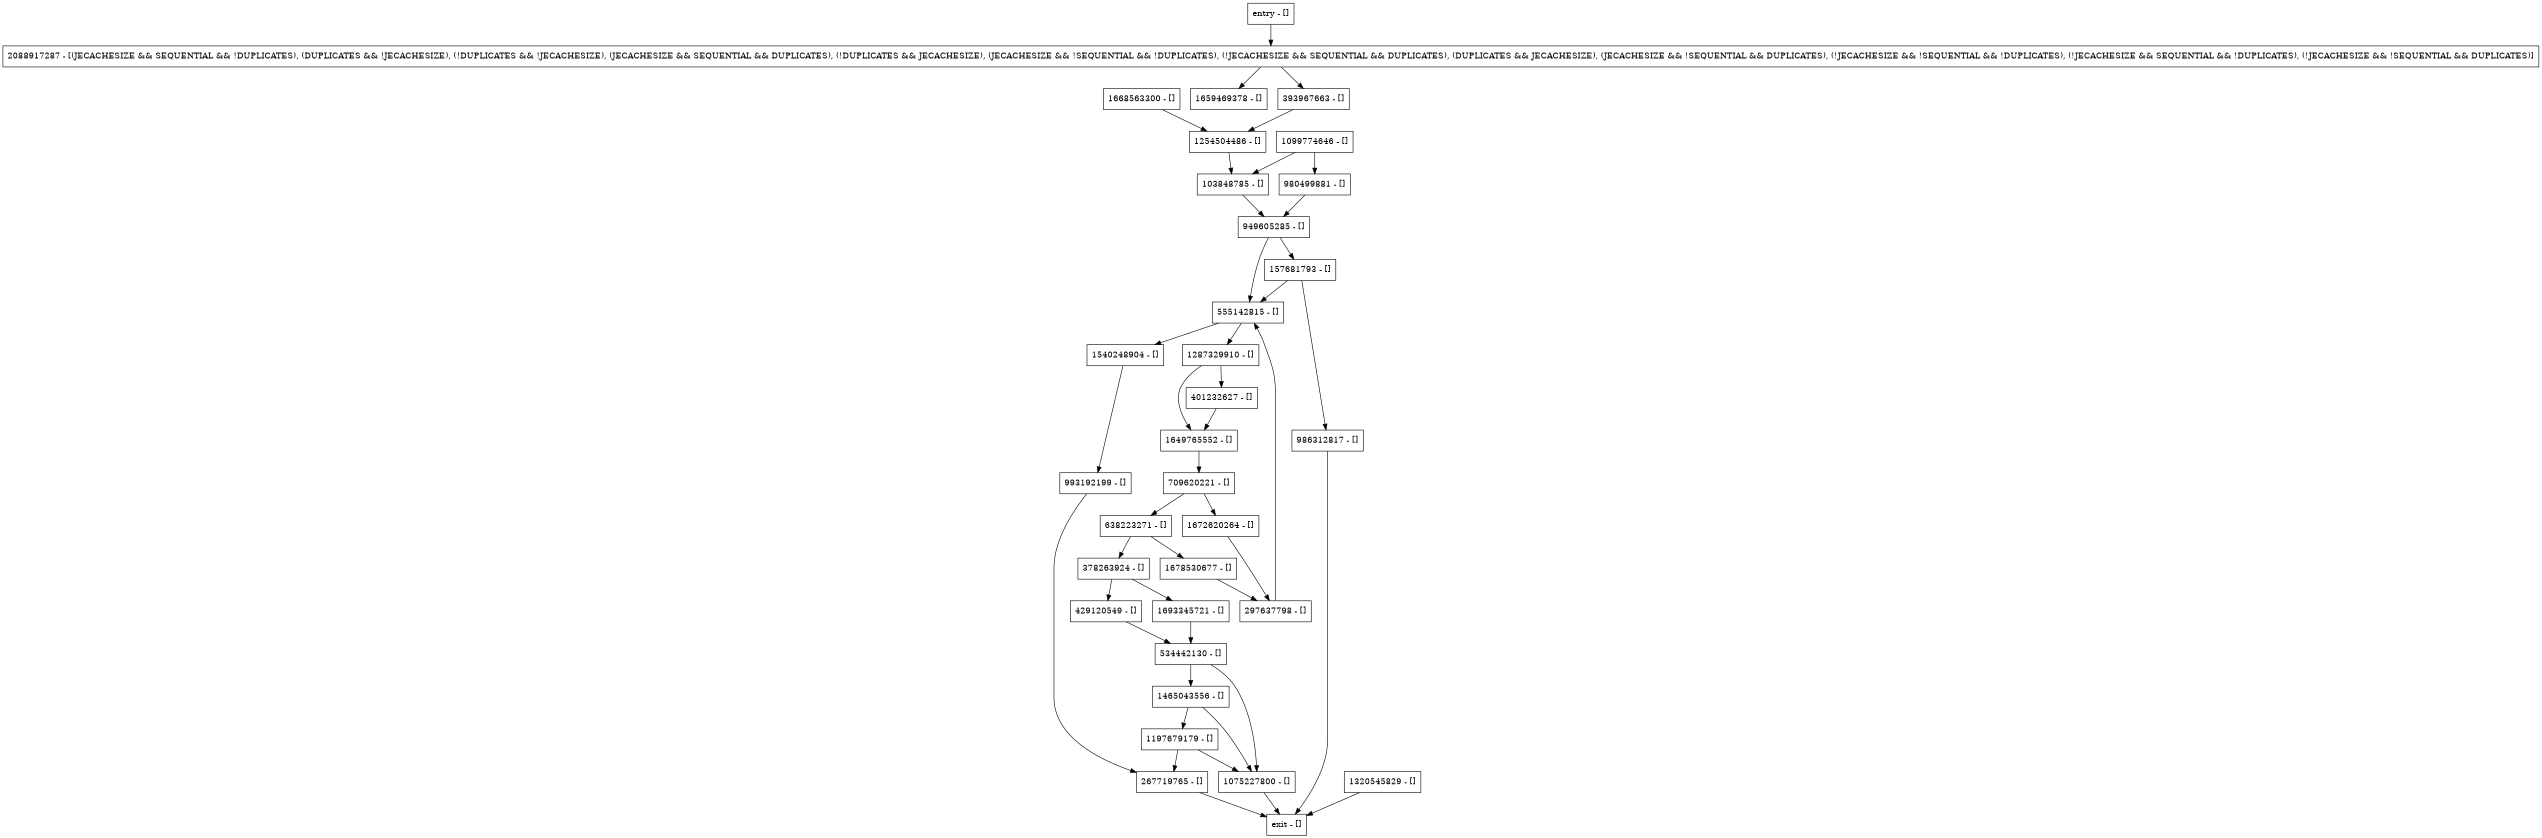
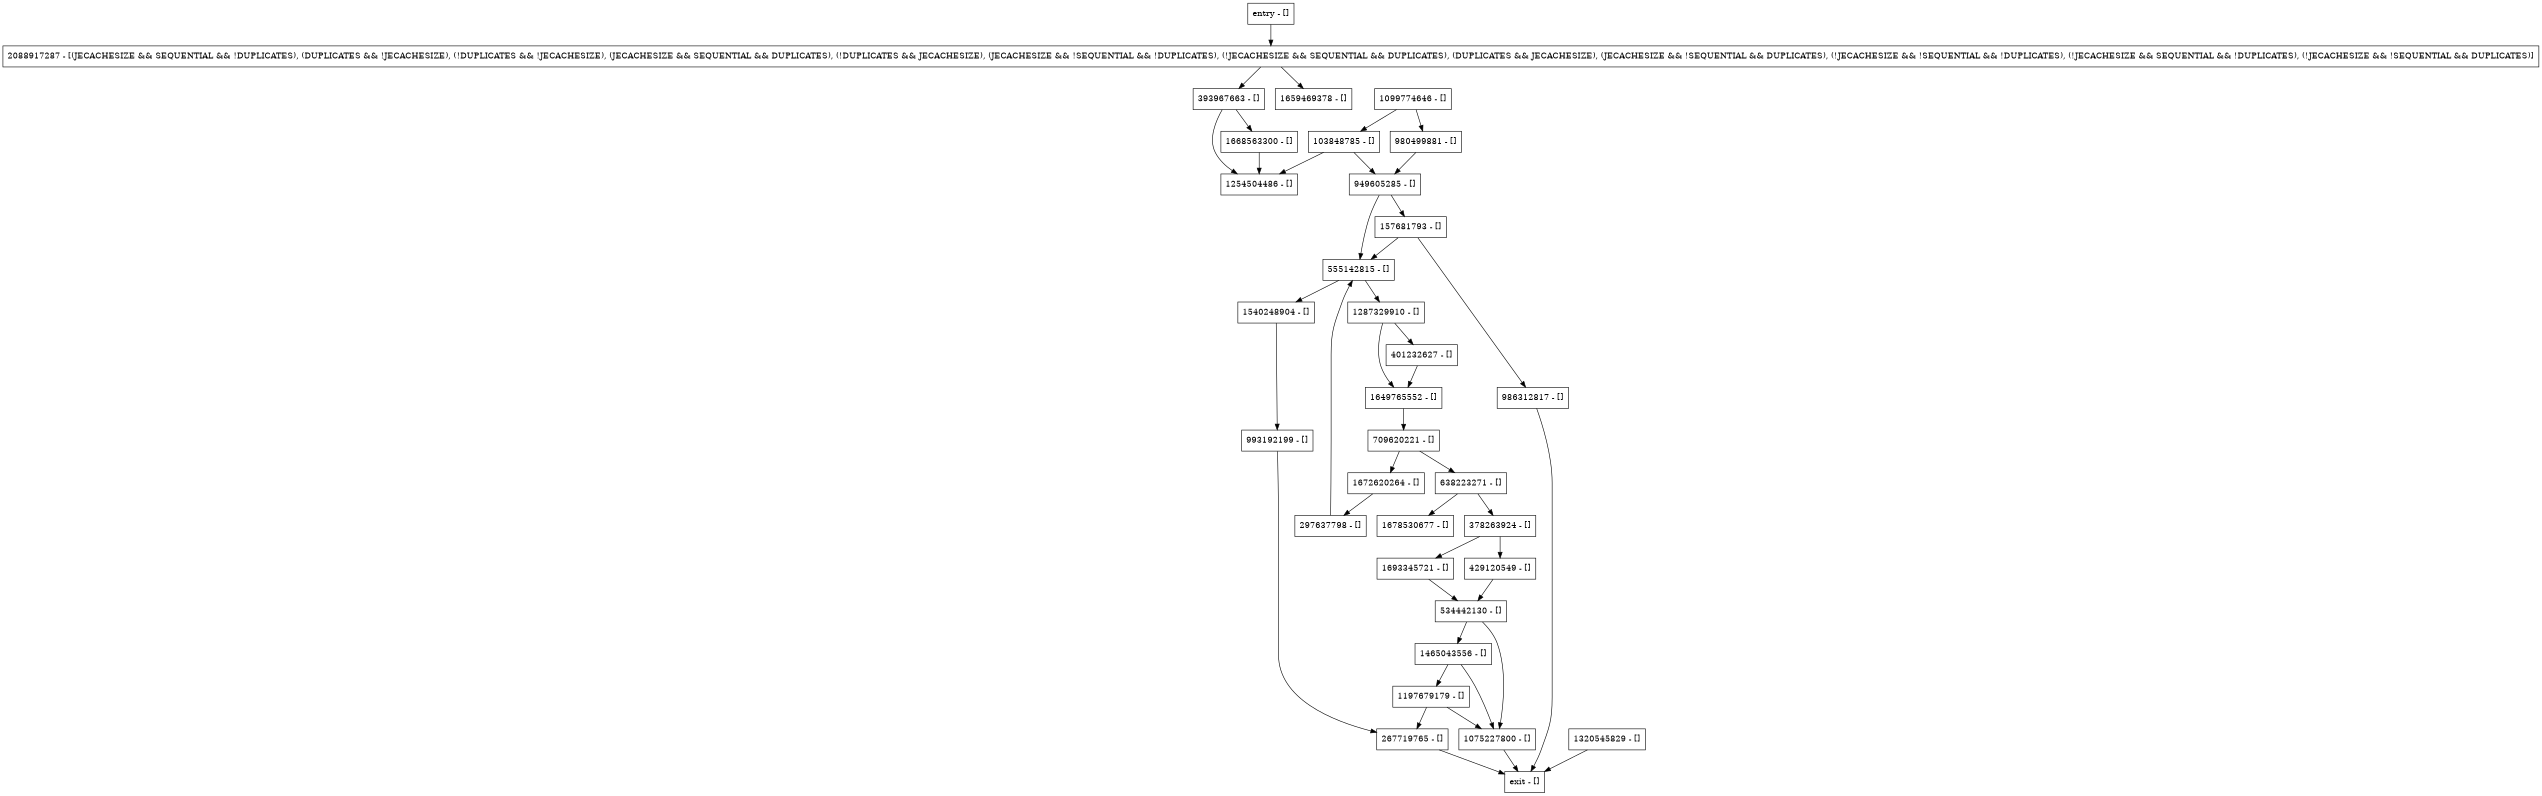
edge "393967663 - []" -> "1668563300 - []": added
edge "1254504486 - []" -> "103848785 - []": reversed
edge "1678530677 - []" -> "297637798 - []": removed
